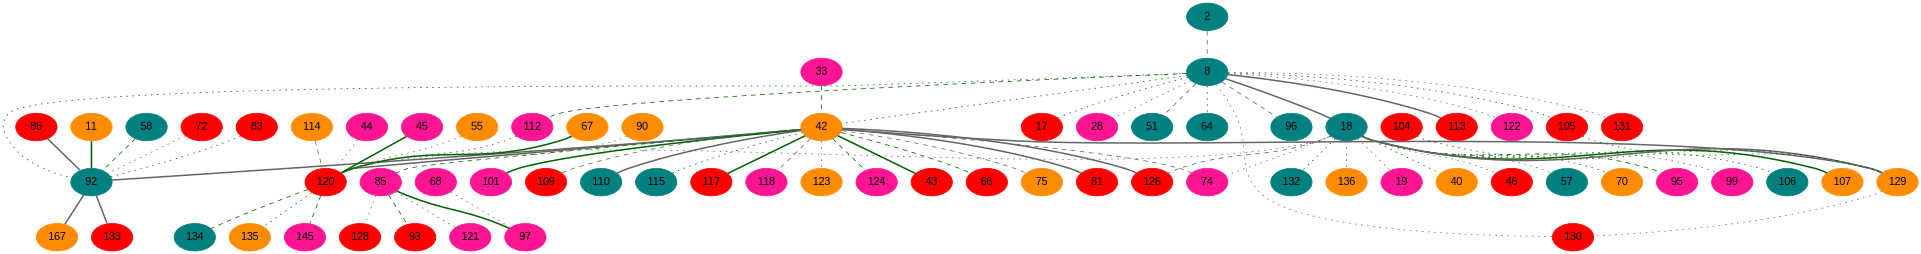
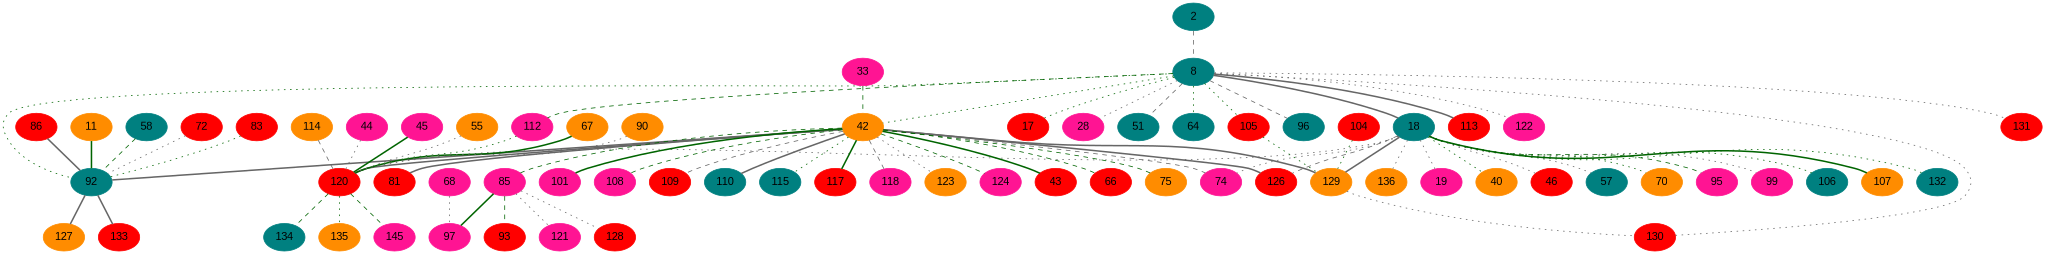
edge "42" -- "75": color gray40 -> darkgreen
node "108": added
node "167": label "167" -> "127"
